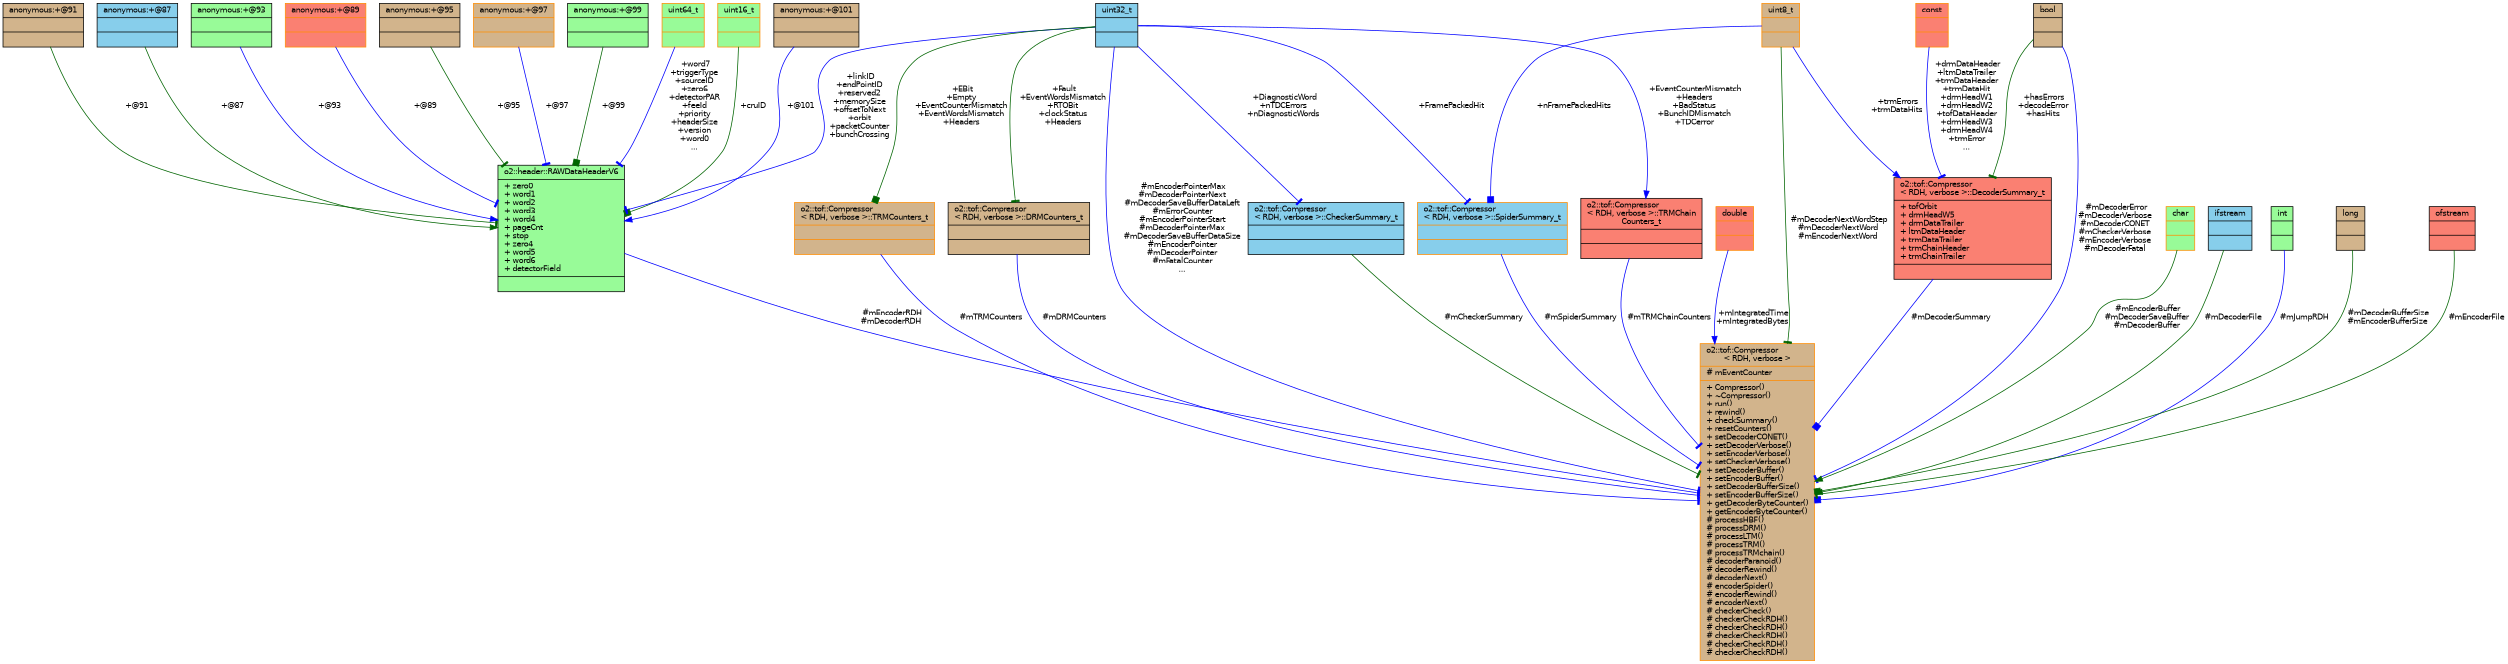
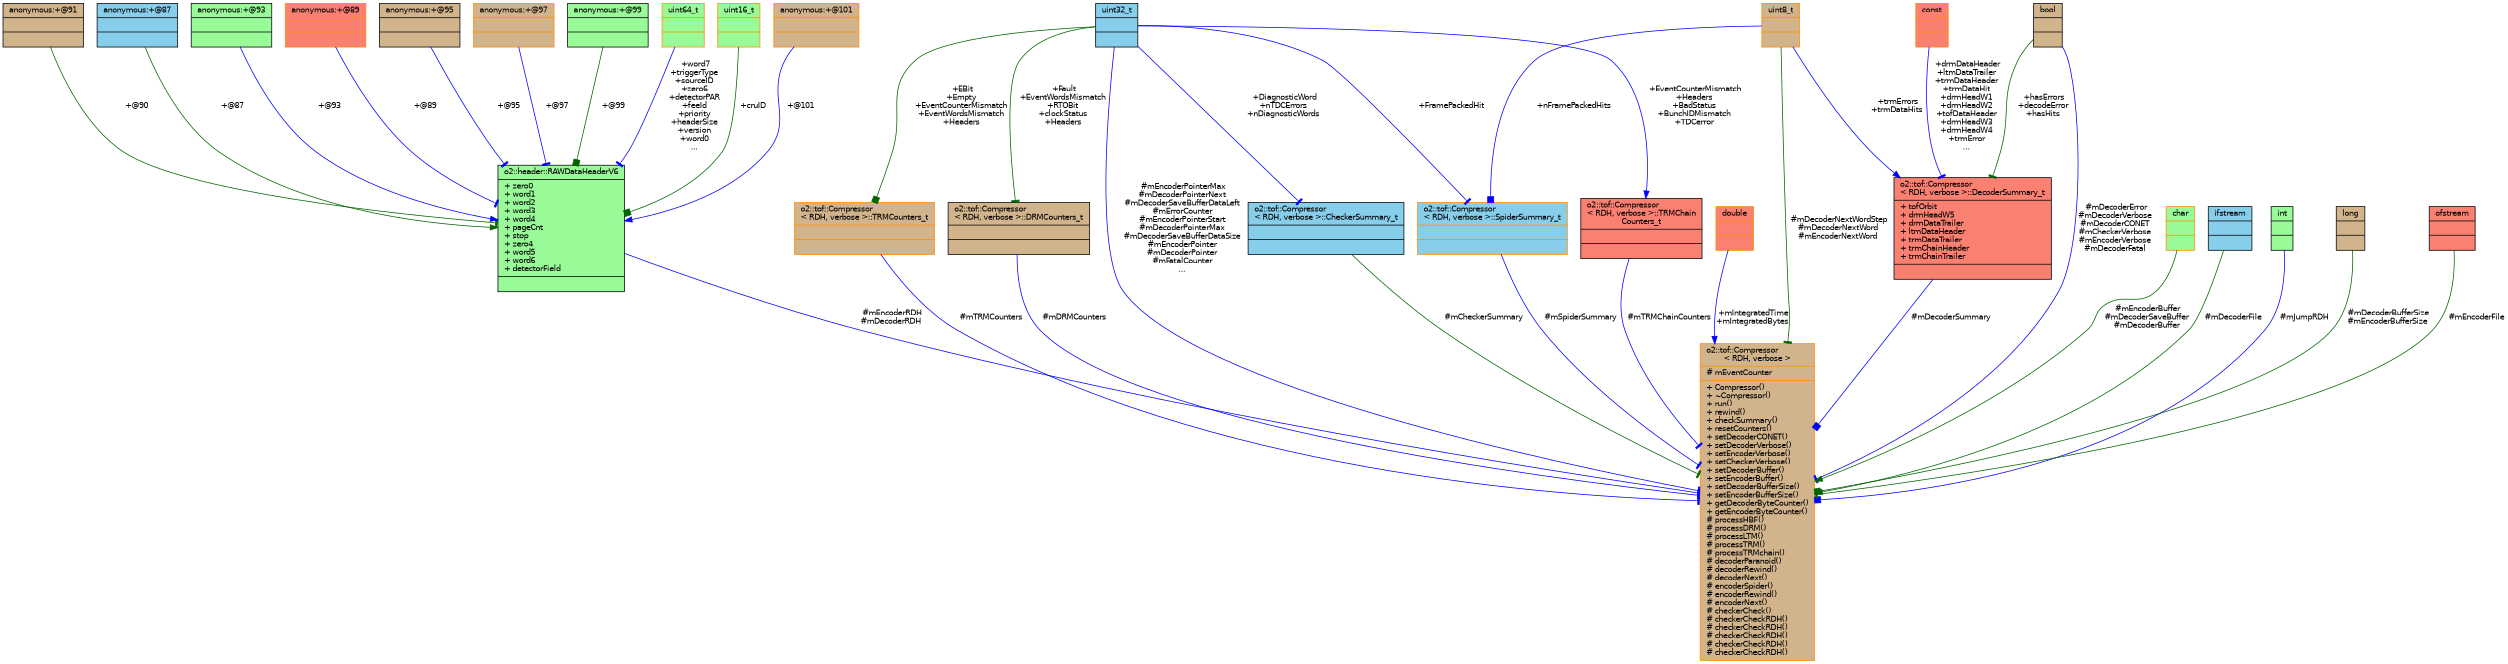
node "anonymous:+@101": color black -> darkorange
edge "uint32_t" -> "o2::header::RAWDataHeaderV6": removed, label "+linkID +endPointID +reserved2 +memorySize +offsetToNext +orbit +packetCounter +bunchCrossing"
edge "anonymous:+@91" -> "o2::header::RAWDataHeaderV6": label " +@91" -> " +@90"
edge "anonymous:+@95" -> "o2::header::RAWDataHeaderV6": color darkgreen -> blue
